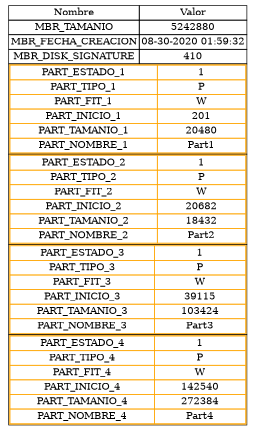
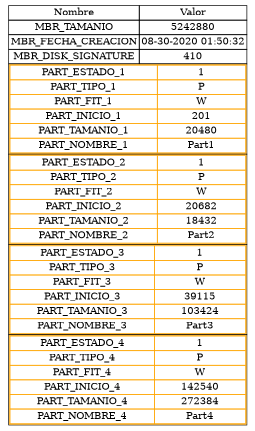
node "Nombre": text "08-30-2020 01:59:32" -> "08-30-2020 01:50:32"
